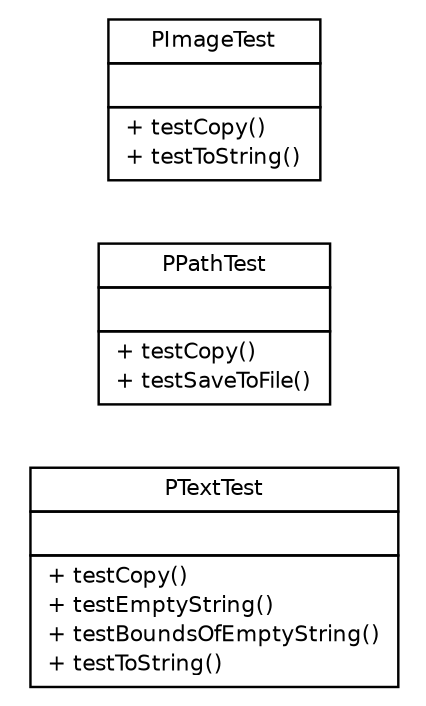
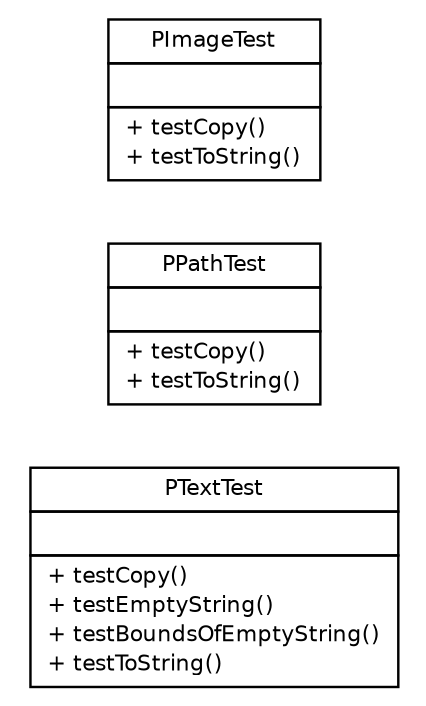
node "PPathTest": text "+ testSaveToFile()" -> "+ testToString()"
